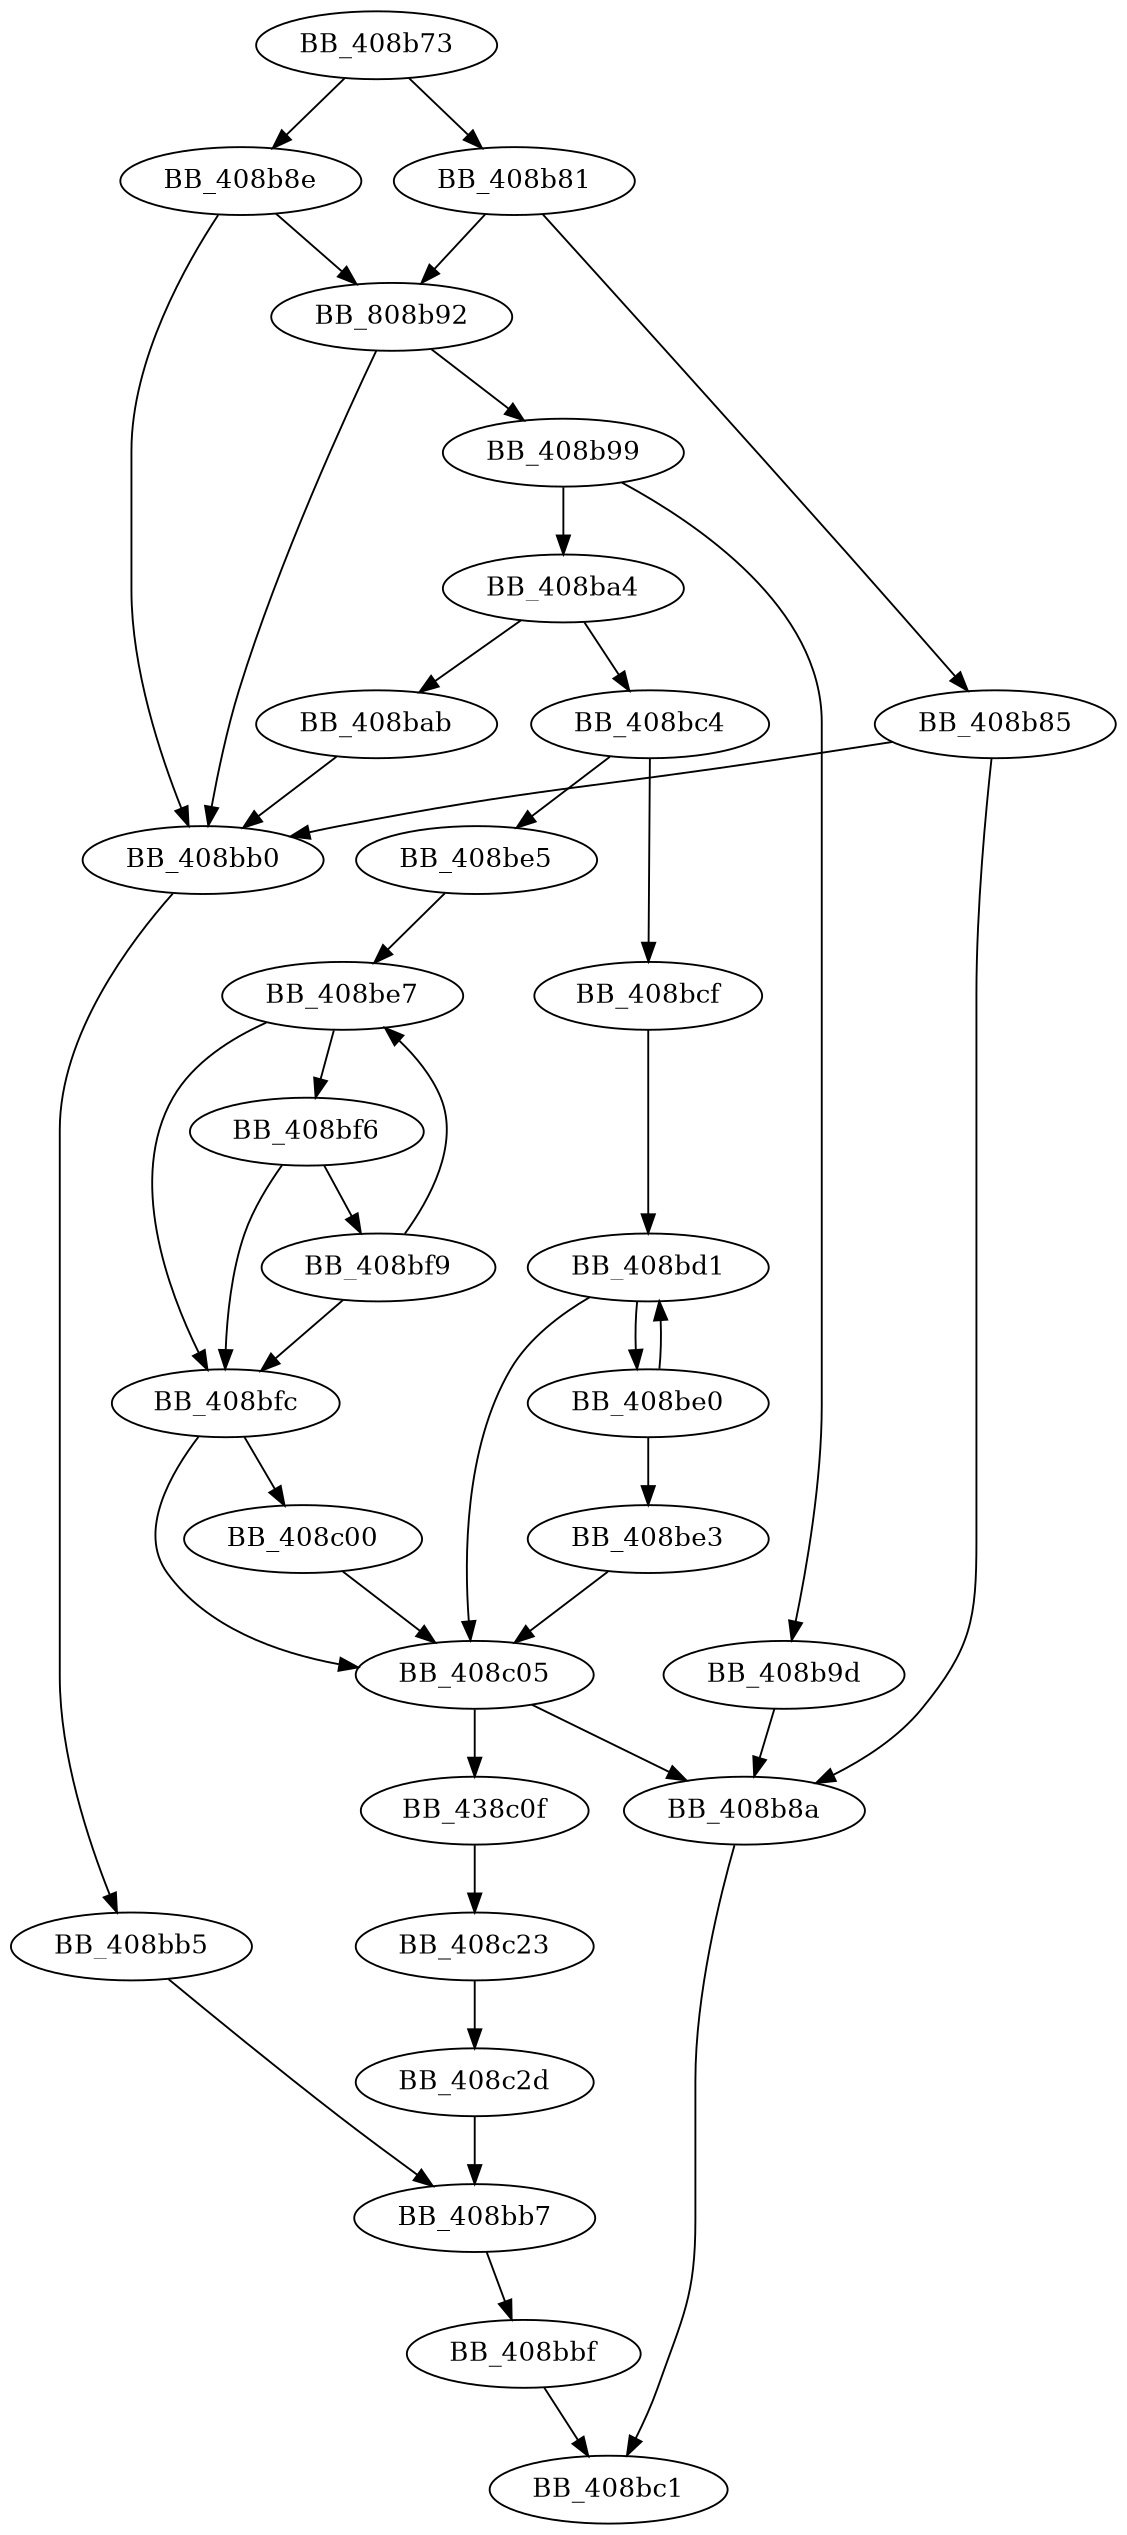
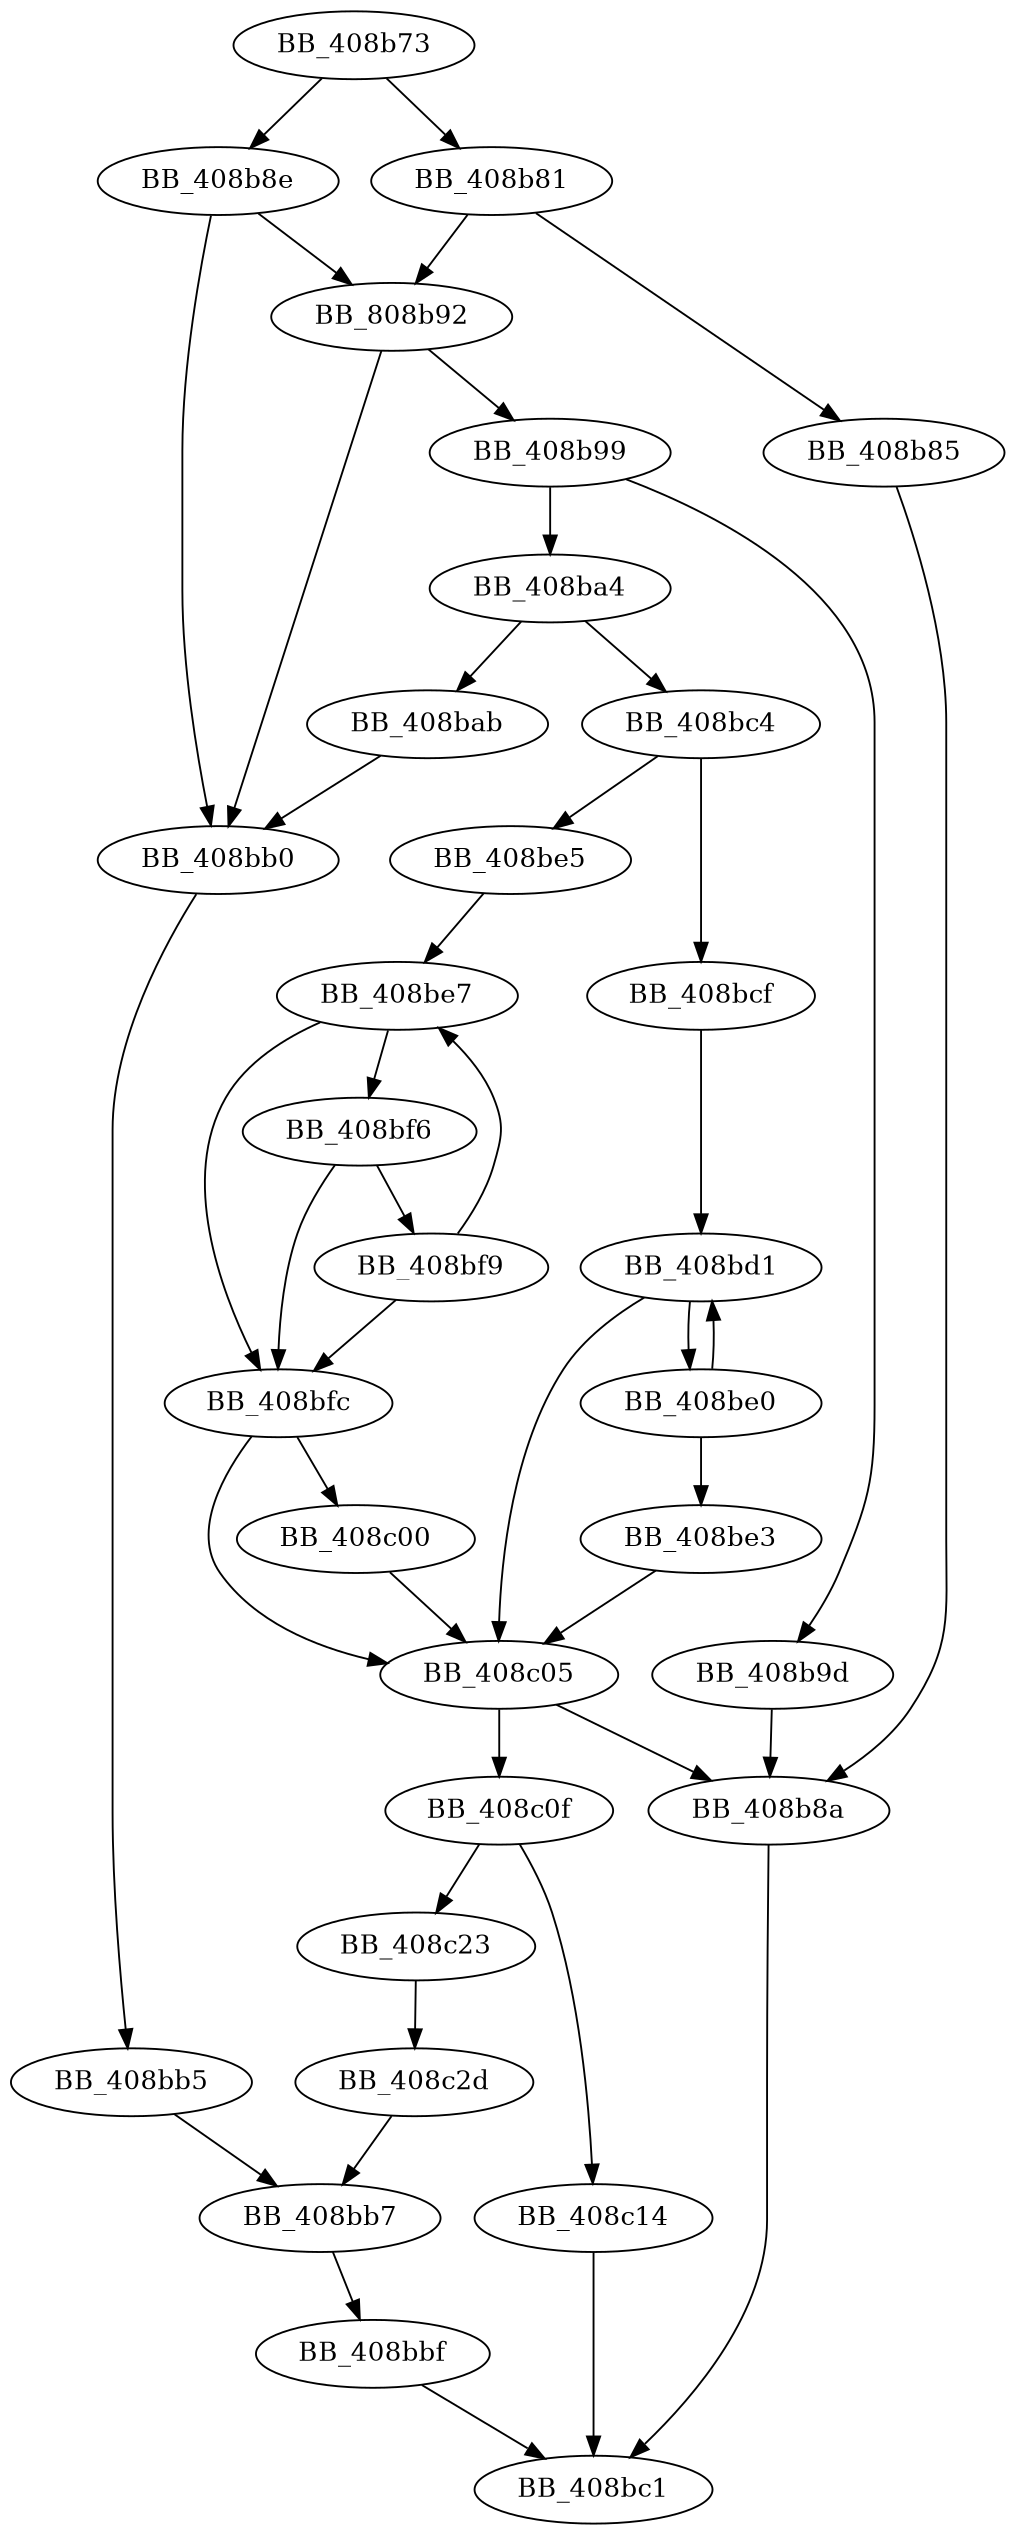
edge "BB_408b85" -> "BB_408bb0": removed
node "BB_438c0f": label "BB_438c0f" -> "BB_408c0f"
node "BB_408c14": added
